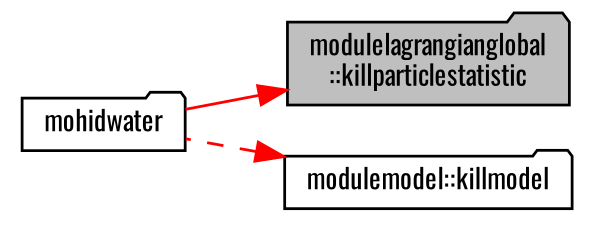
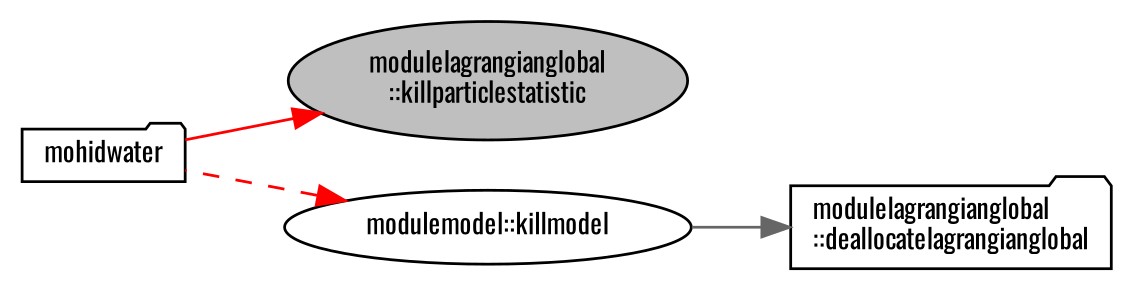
node "modulelagrangianglobal ::killparticlestatistic": shape folder -> ellipse
node "modulemodel::killmodel": shape folder -> ellipse
node "modulelagrangianglobal ::deallocatelagrangianglobal": added
